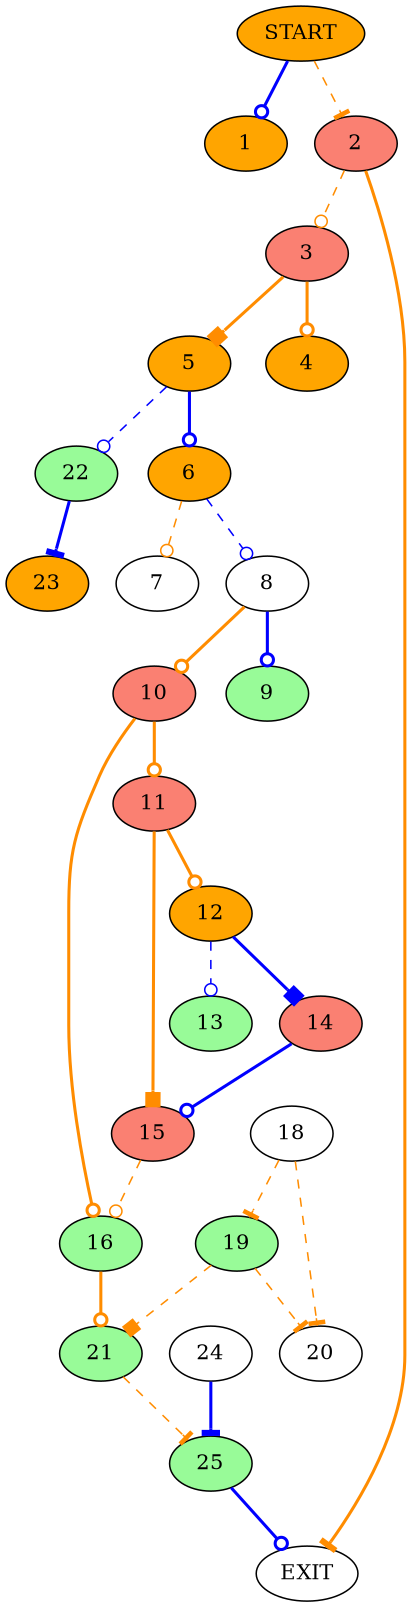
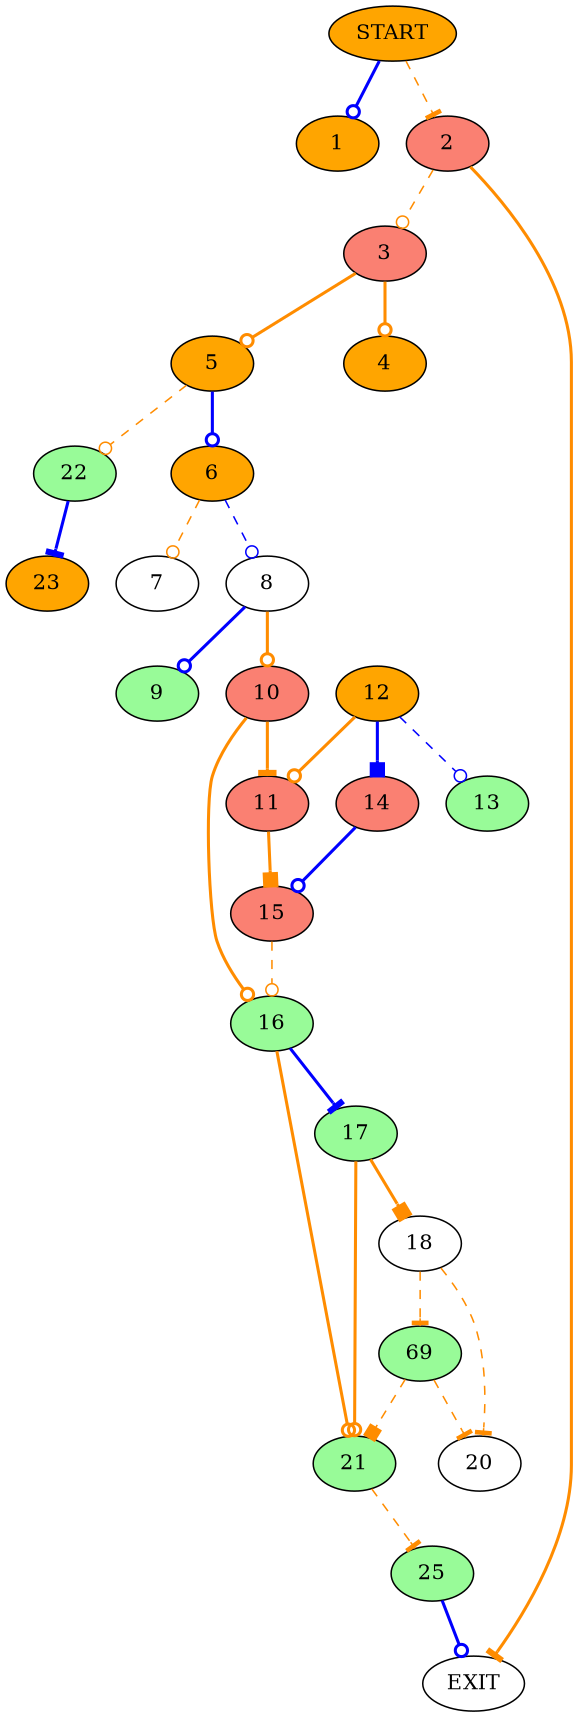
edge "3" -> "5": arrowhead box -> odot
edge "5" -> "22": color blue -> darkorange
edge "10" -> "11": arrowhead odot -> tee
edge "11" -> "12": reversed
node "17": added
node "19": label "19" -> "69"
node "24": removed
